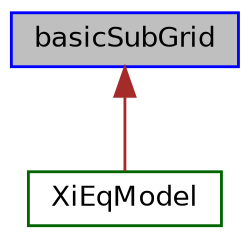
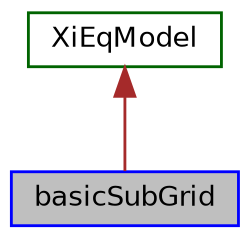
edge "XiEqModel" -> "basicSubGrid": reversed
